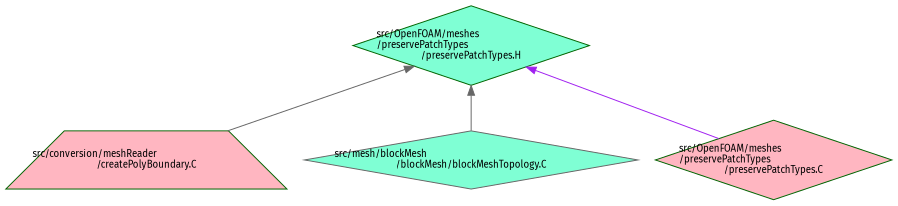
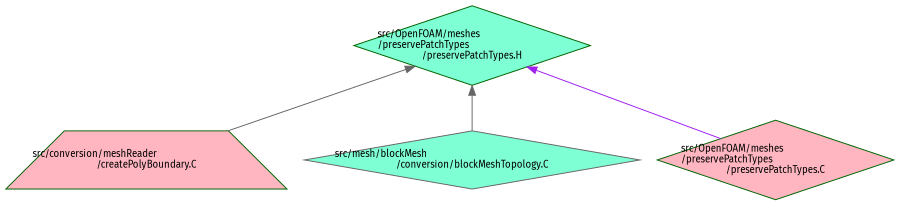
node "src/mesh/blockMesh /blockMesh/blockMeshTopology.C": label "src/mesh/blockMesh /blockMesh/blockMeshTopology.C" -> "src/mesh/blockMesh /conversion/blockMeshTopology.C"
